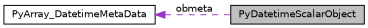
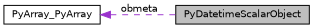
node "PyArray_DatetimeMetaData": label "PyArray_DatetimeMetaData" -> "PyArray_PyArray"
